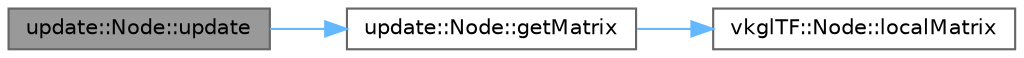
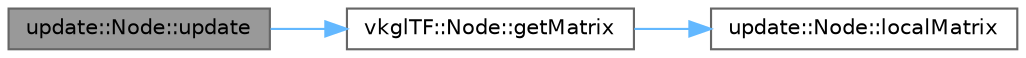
node "update::Node::getMatrix": label "update::Node::getMatrix" -> "vkglTF::Node::getMatrix"
node "vkglTF::Node::localMatrix": label "vkglTF::Node::localMatrix" -> "update::Node::localMatrix"
